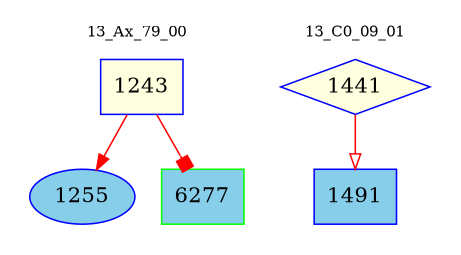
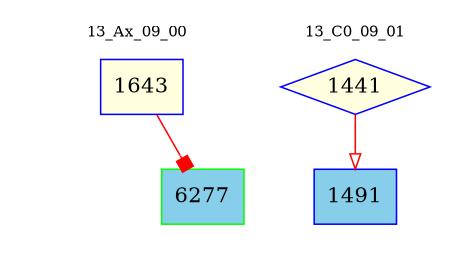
cluster "13_Ax_79_00": label "13_Ax_79_00" -> "13_Ax_09_00"
node "1243": label "1243" -> "1643"
node "1255": removed
